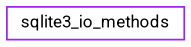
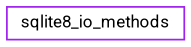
node "sqlite3_io_methods": label "sqlite3_io_methods" -> "sqlite8_io_methods"
